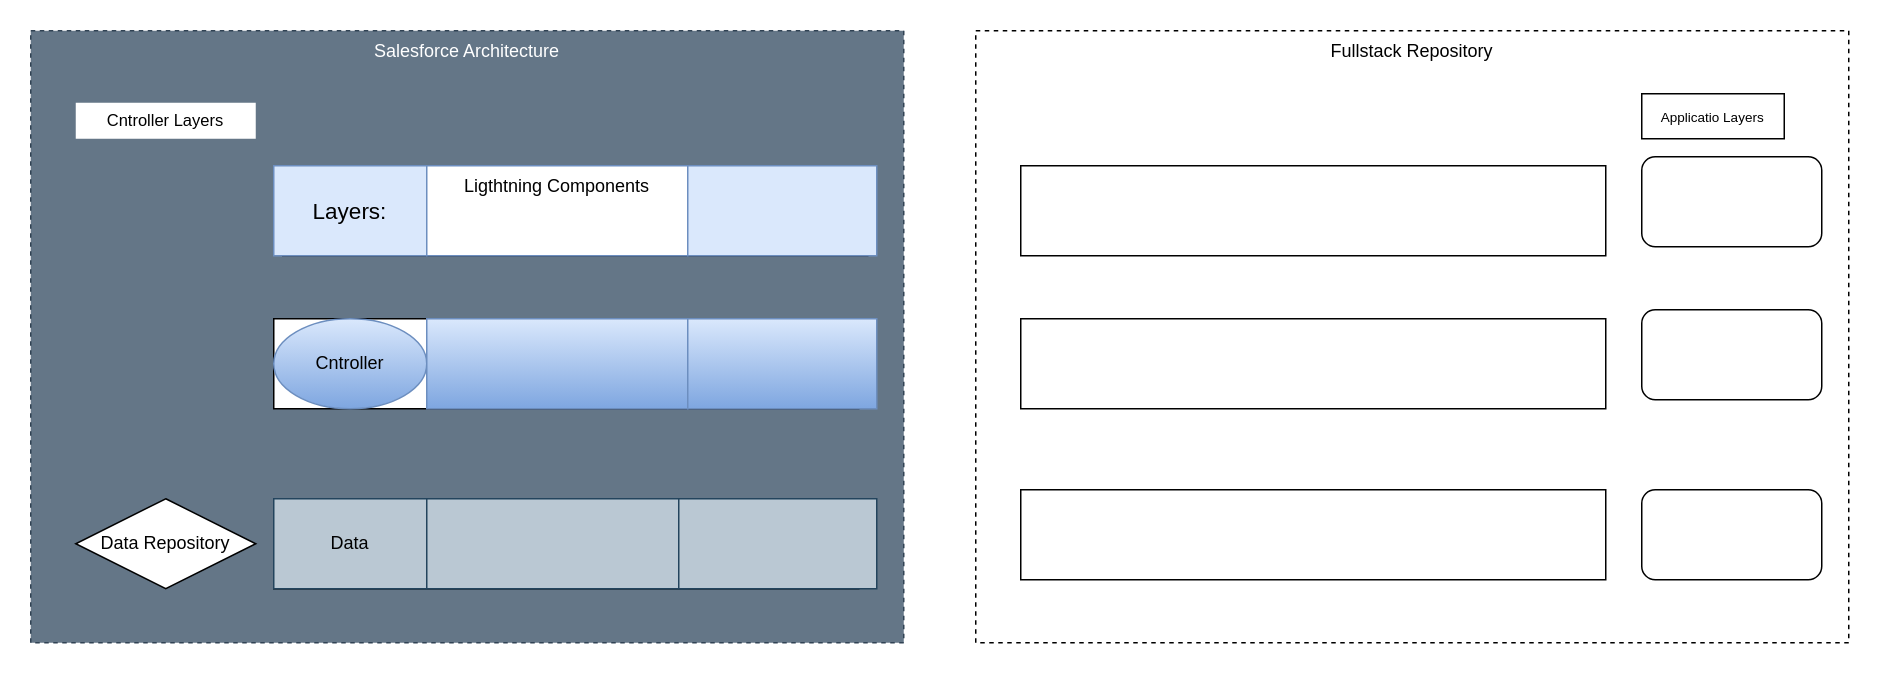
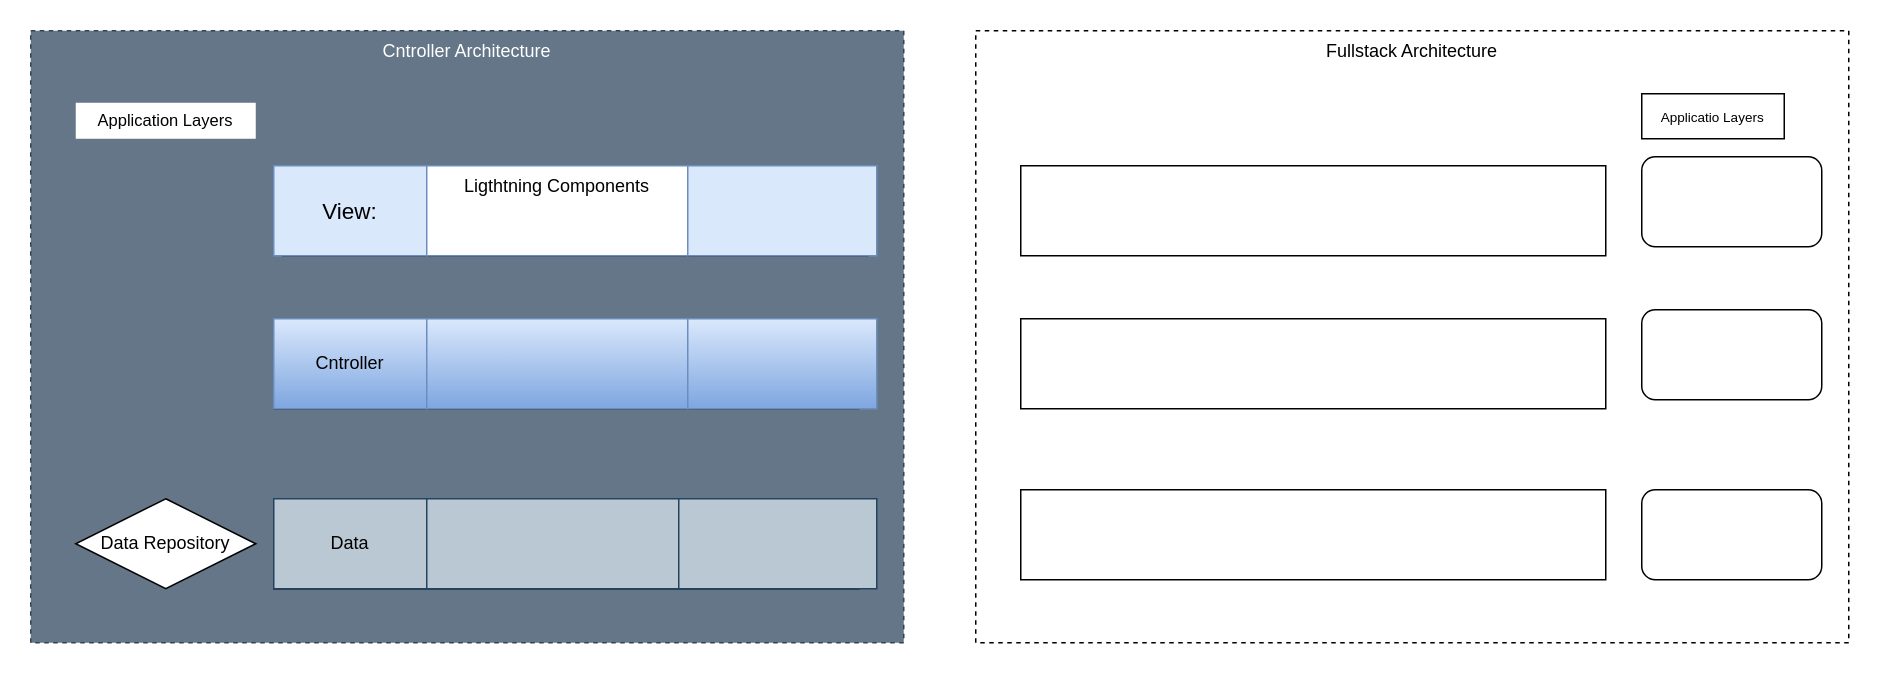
node "Salesforce Architecture": label "Salesforce Architecture" -> "Cntroller Architecture"
node "Fullstack Repository": label "Fullstack Repository" -> "Fullstack Architecture"
node "Cntroller Layers": label "Cntroller Layers" -> "Application Layers"
node "Layers:": label "Layers:" -> "View:"
node "Cntroller": shape ellipse -> rectangle
